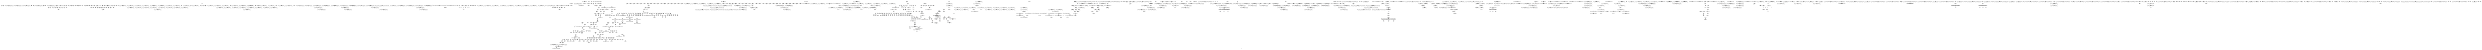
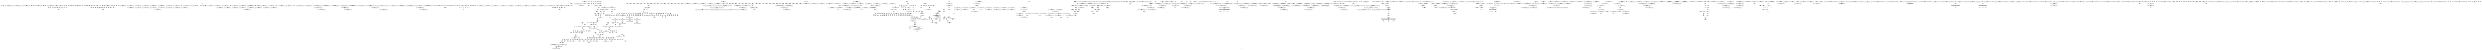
node "NodeID: 143": added
